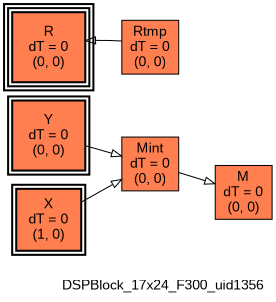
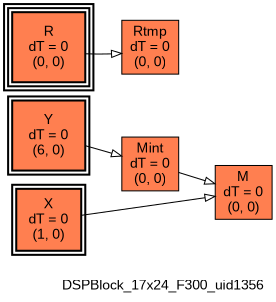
edge "Rtmp dT = 0 (0, 0)" -> "R dT = 0 (0, 0)": reversed
node "Y dT = 0 (0, 0)": label "Y dT = 0 (0, 0)" -> "Y dT = 0 (6, 0)"
edge "X dT = 0 (1, 0)" -> "Mint dT = 0 (0, 0)": now "X dT = 0 (1, 0)" -> "M dT = 0 (0, 0)"
